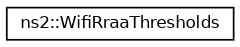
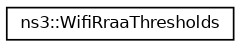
node "ns2::WifiRraaThresholds": label "ns2::WifiRraaThresholds" -> "ns3::WifiRraaThresholds"
